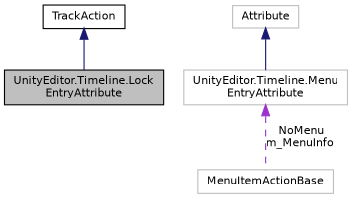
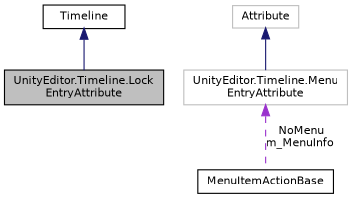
node "TrackAction": label "TrackAction" -> "Timeline"
node "MenuItemActionBase": color grey75 -> black
